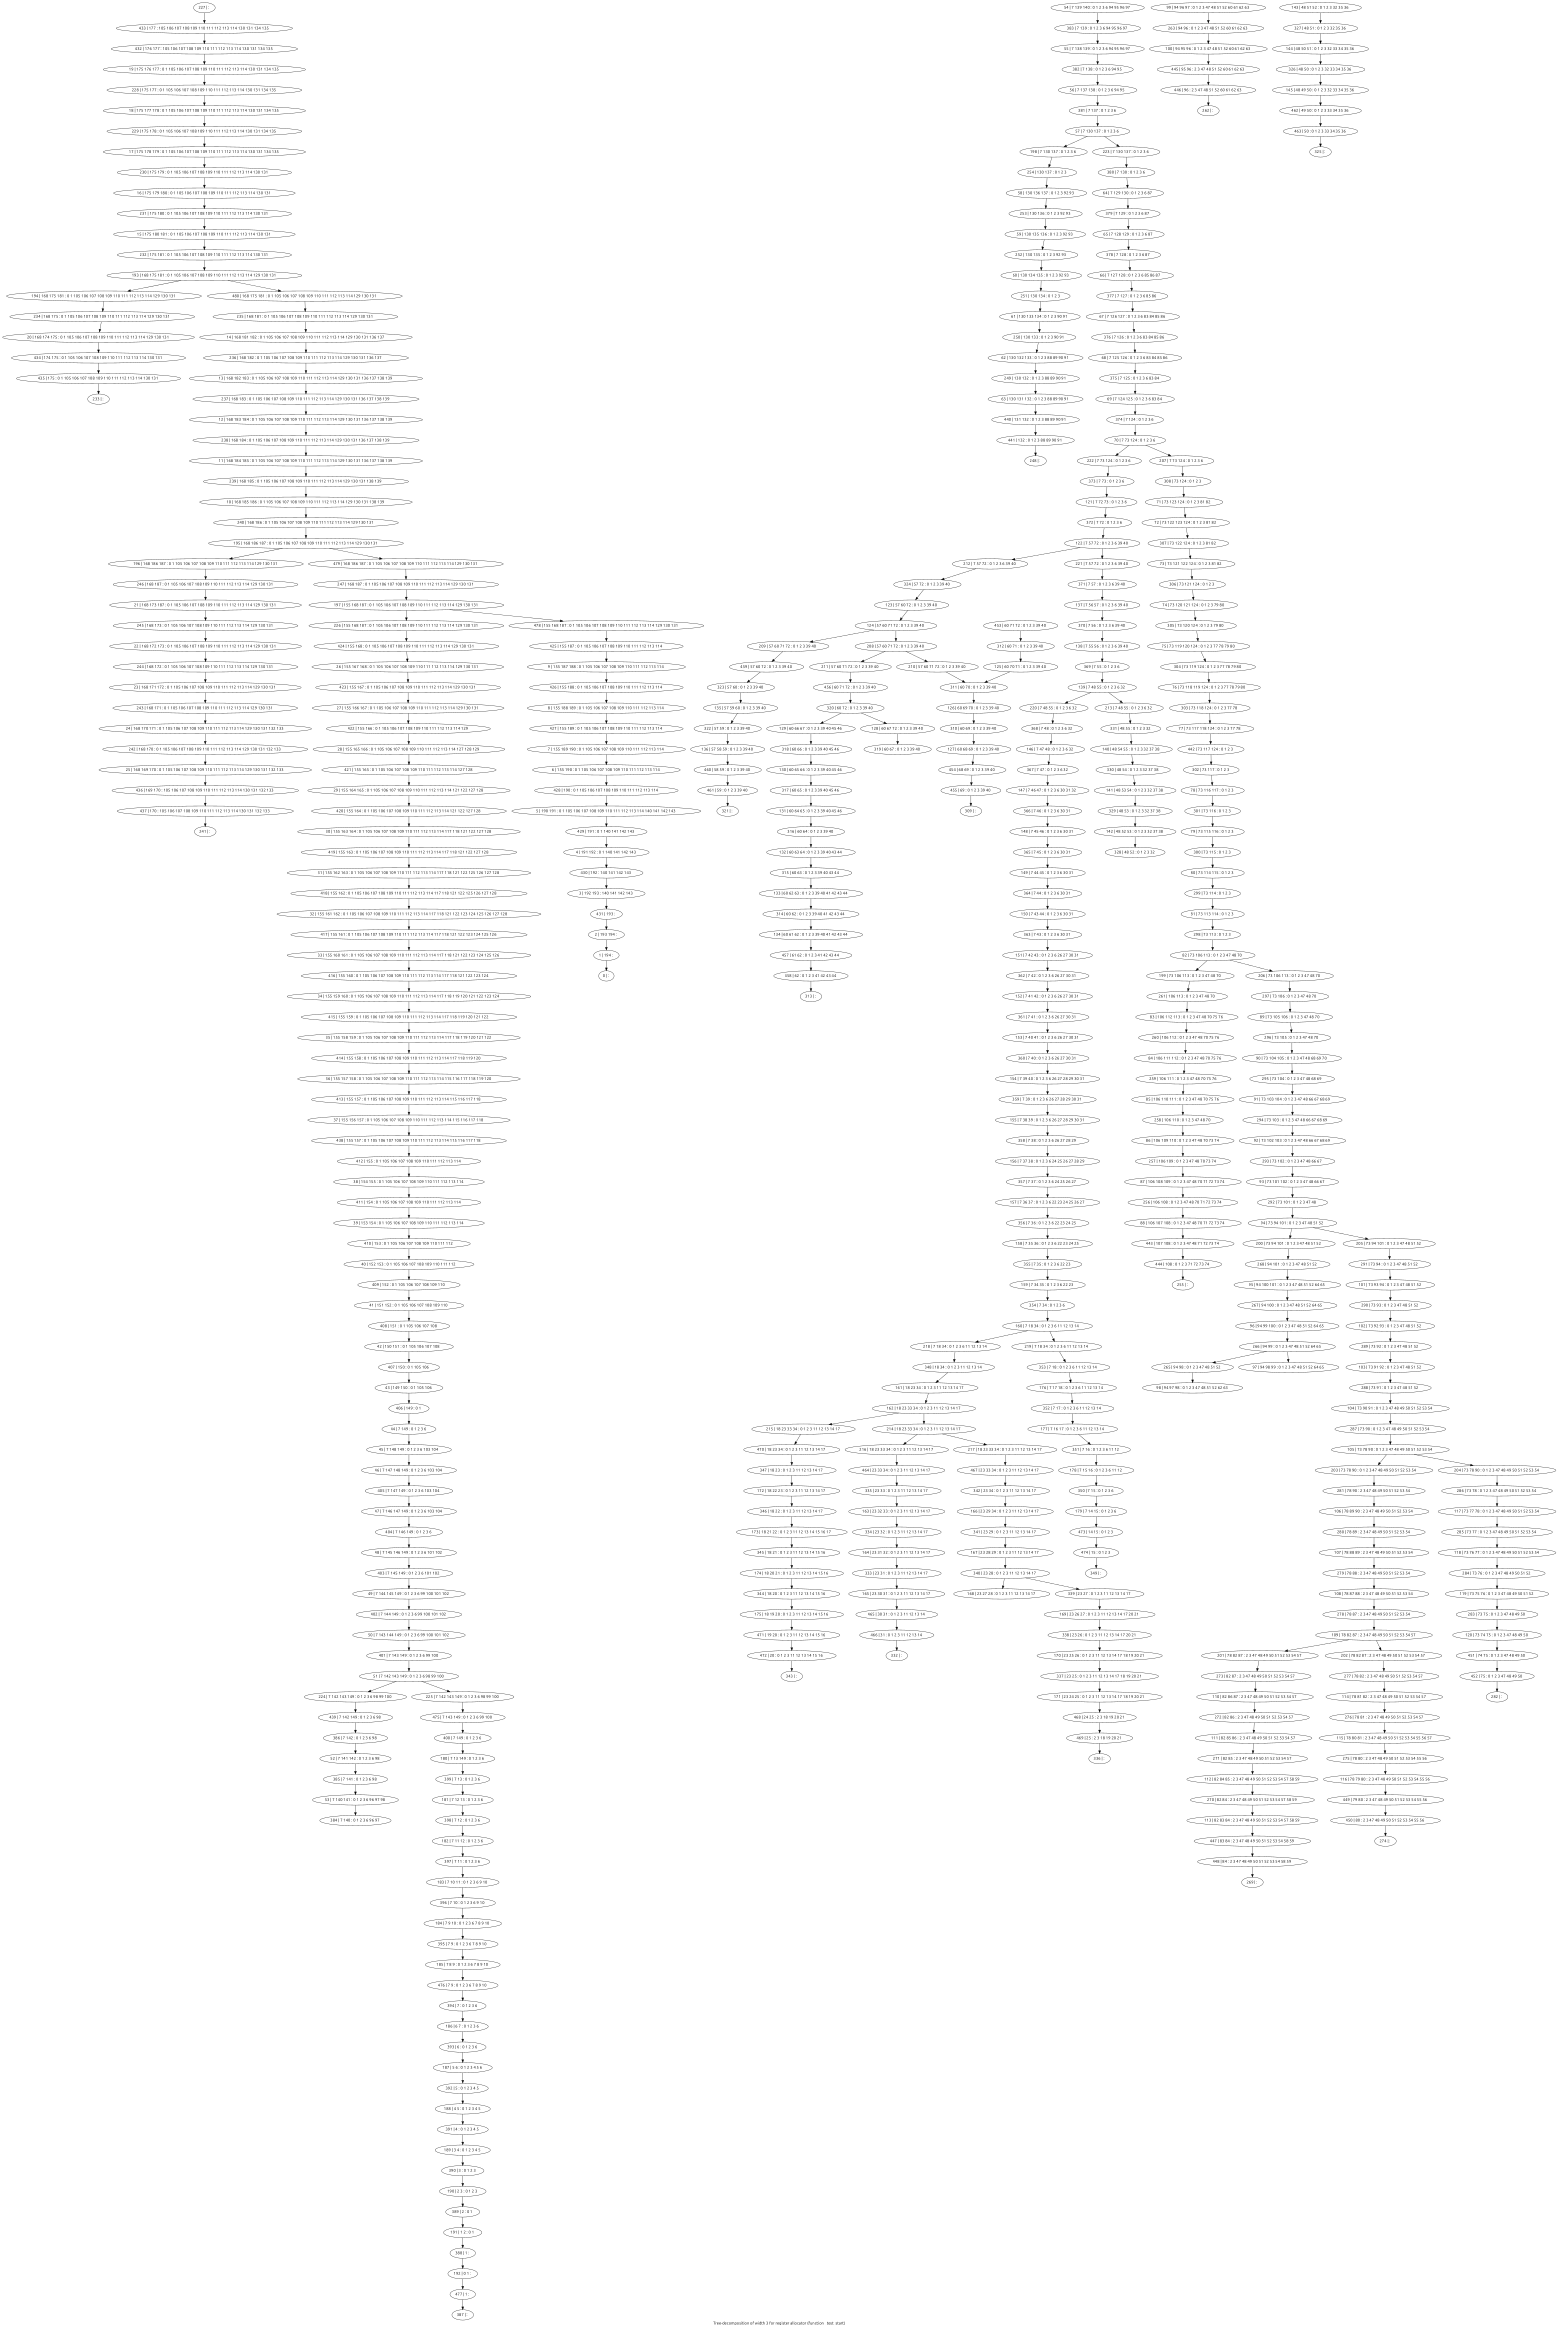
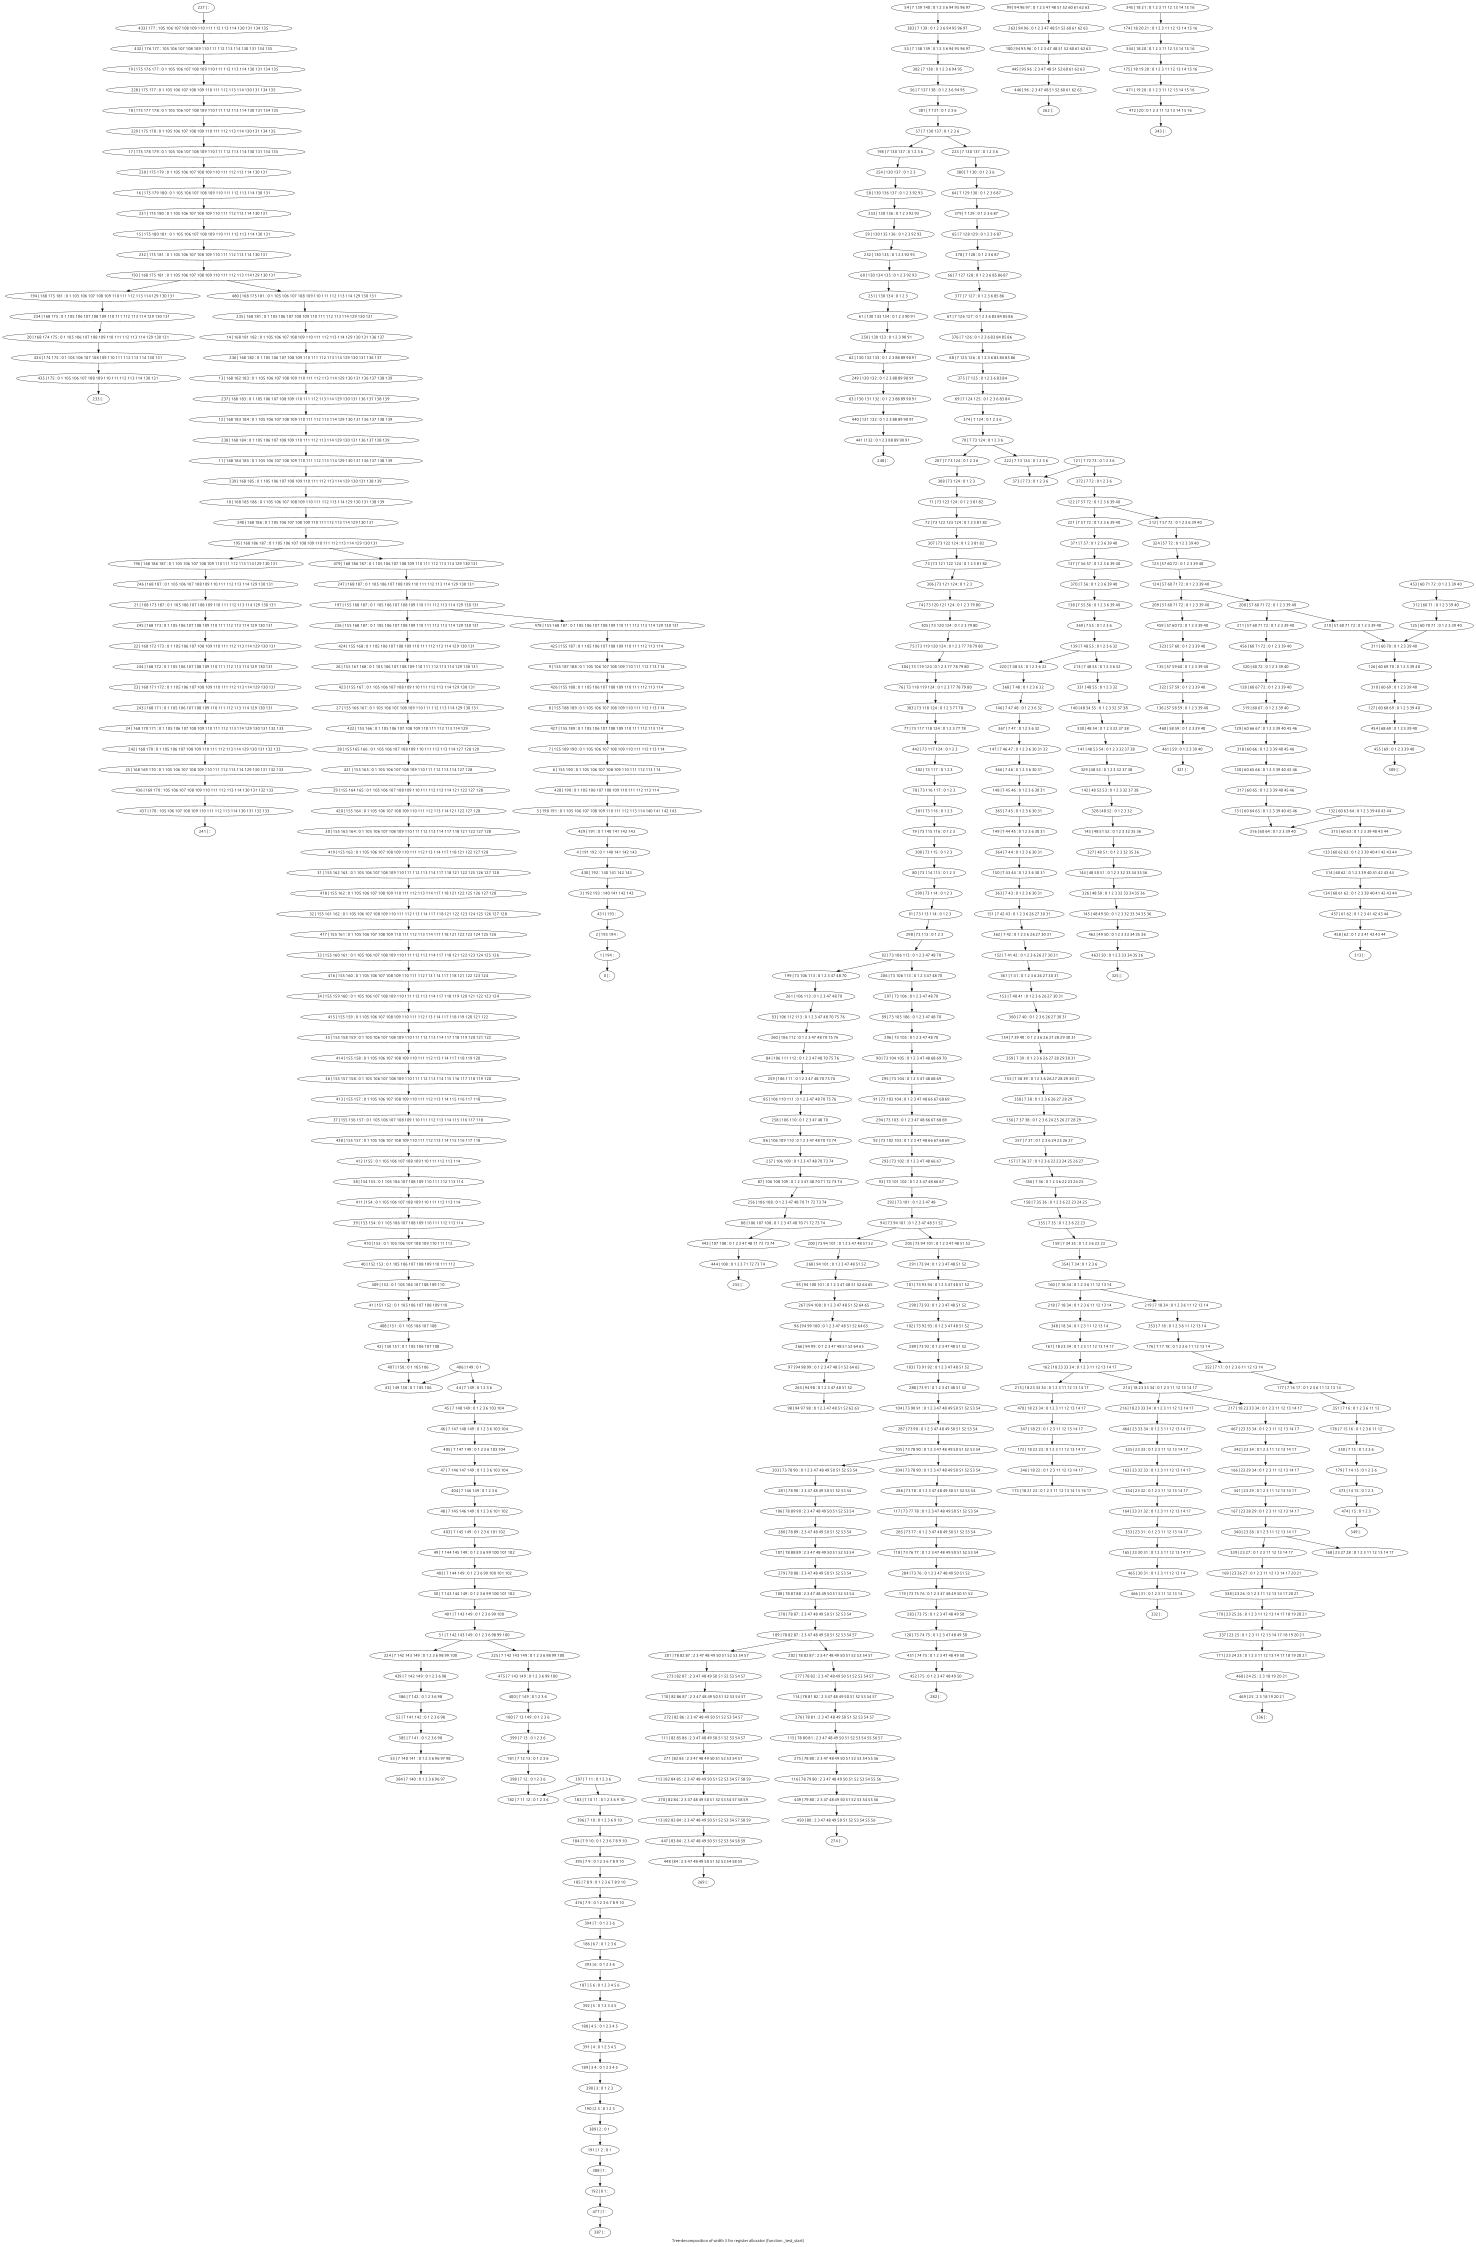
edge "373 | 7 73 : 0 1 2 3 6" -> "121 | 7 72 73 : 0 1 2 3 6": reversed
edge "320 | 60 72 : 0 1 2 3 39 40" -> "129 | 60 66 67 : 0 1 2 3 39 40 45 46": now "319 | 60 67 : 0 1 2 3 39 40" -> "129 | 60 66 67 : 0 1 2 3 39 40 45 46"
edge "328 | 48 52 : 0 1 2 3 32" -> "143 | 48 51 52 : 0 1 2 3 32 35 36": added
edge "316 | 60 64 : 0 1 2 3 39 40" -> "132 | 60 63 64 : 0 1 2 3 39 40 43 44": reversed
edge "266 | 94 99 : 0 1 2 3 47 48 51 52 64 65" -> "265 | 94 98 : 0 1 2 3 47 48 51 52": now "97 | 94 98 99 : 0 1 2 3 47 48 51 52 64 65" -> "265 | 94 98 : 0 1 2 3 47 48 51 52"
edge "43 | 149 150 : 0 1 105 106" -> "406 | 149 : 0 1": reversed
edge "173 | 18 21 22 : 0 1 2 3 11 12 13 14 15 16 17" -> "345 | 18 21 : 0 1 2 3 11 12 13 14 15 16": removed
edge "182 | 7 11 12 : 0 1 2 3 6" -> "397 | 7 11 : 0 1 2 3 6": reversed
